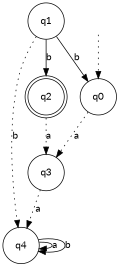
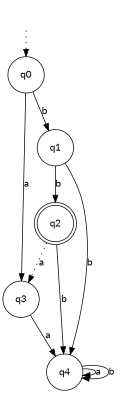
edge "q1" -> "q0": reversed
edge "q1" -> "q4": style dotted -> solid
edge "q0" -> "q3": style dotted -> solid
edge "q3" -> "q4": style dotted -> solid
edge "q2" -> "q4": added, label "b"
